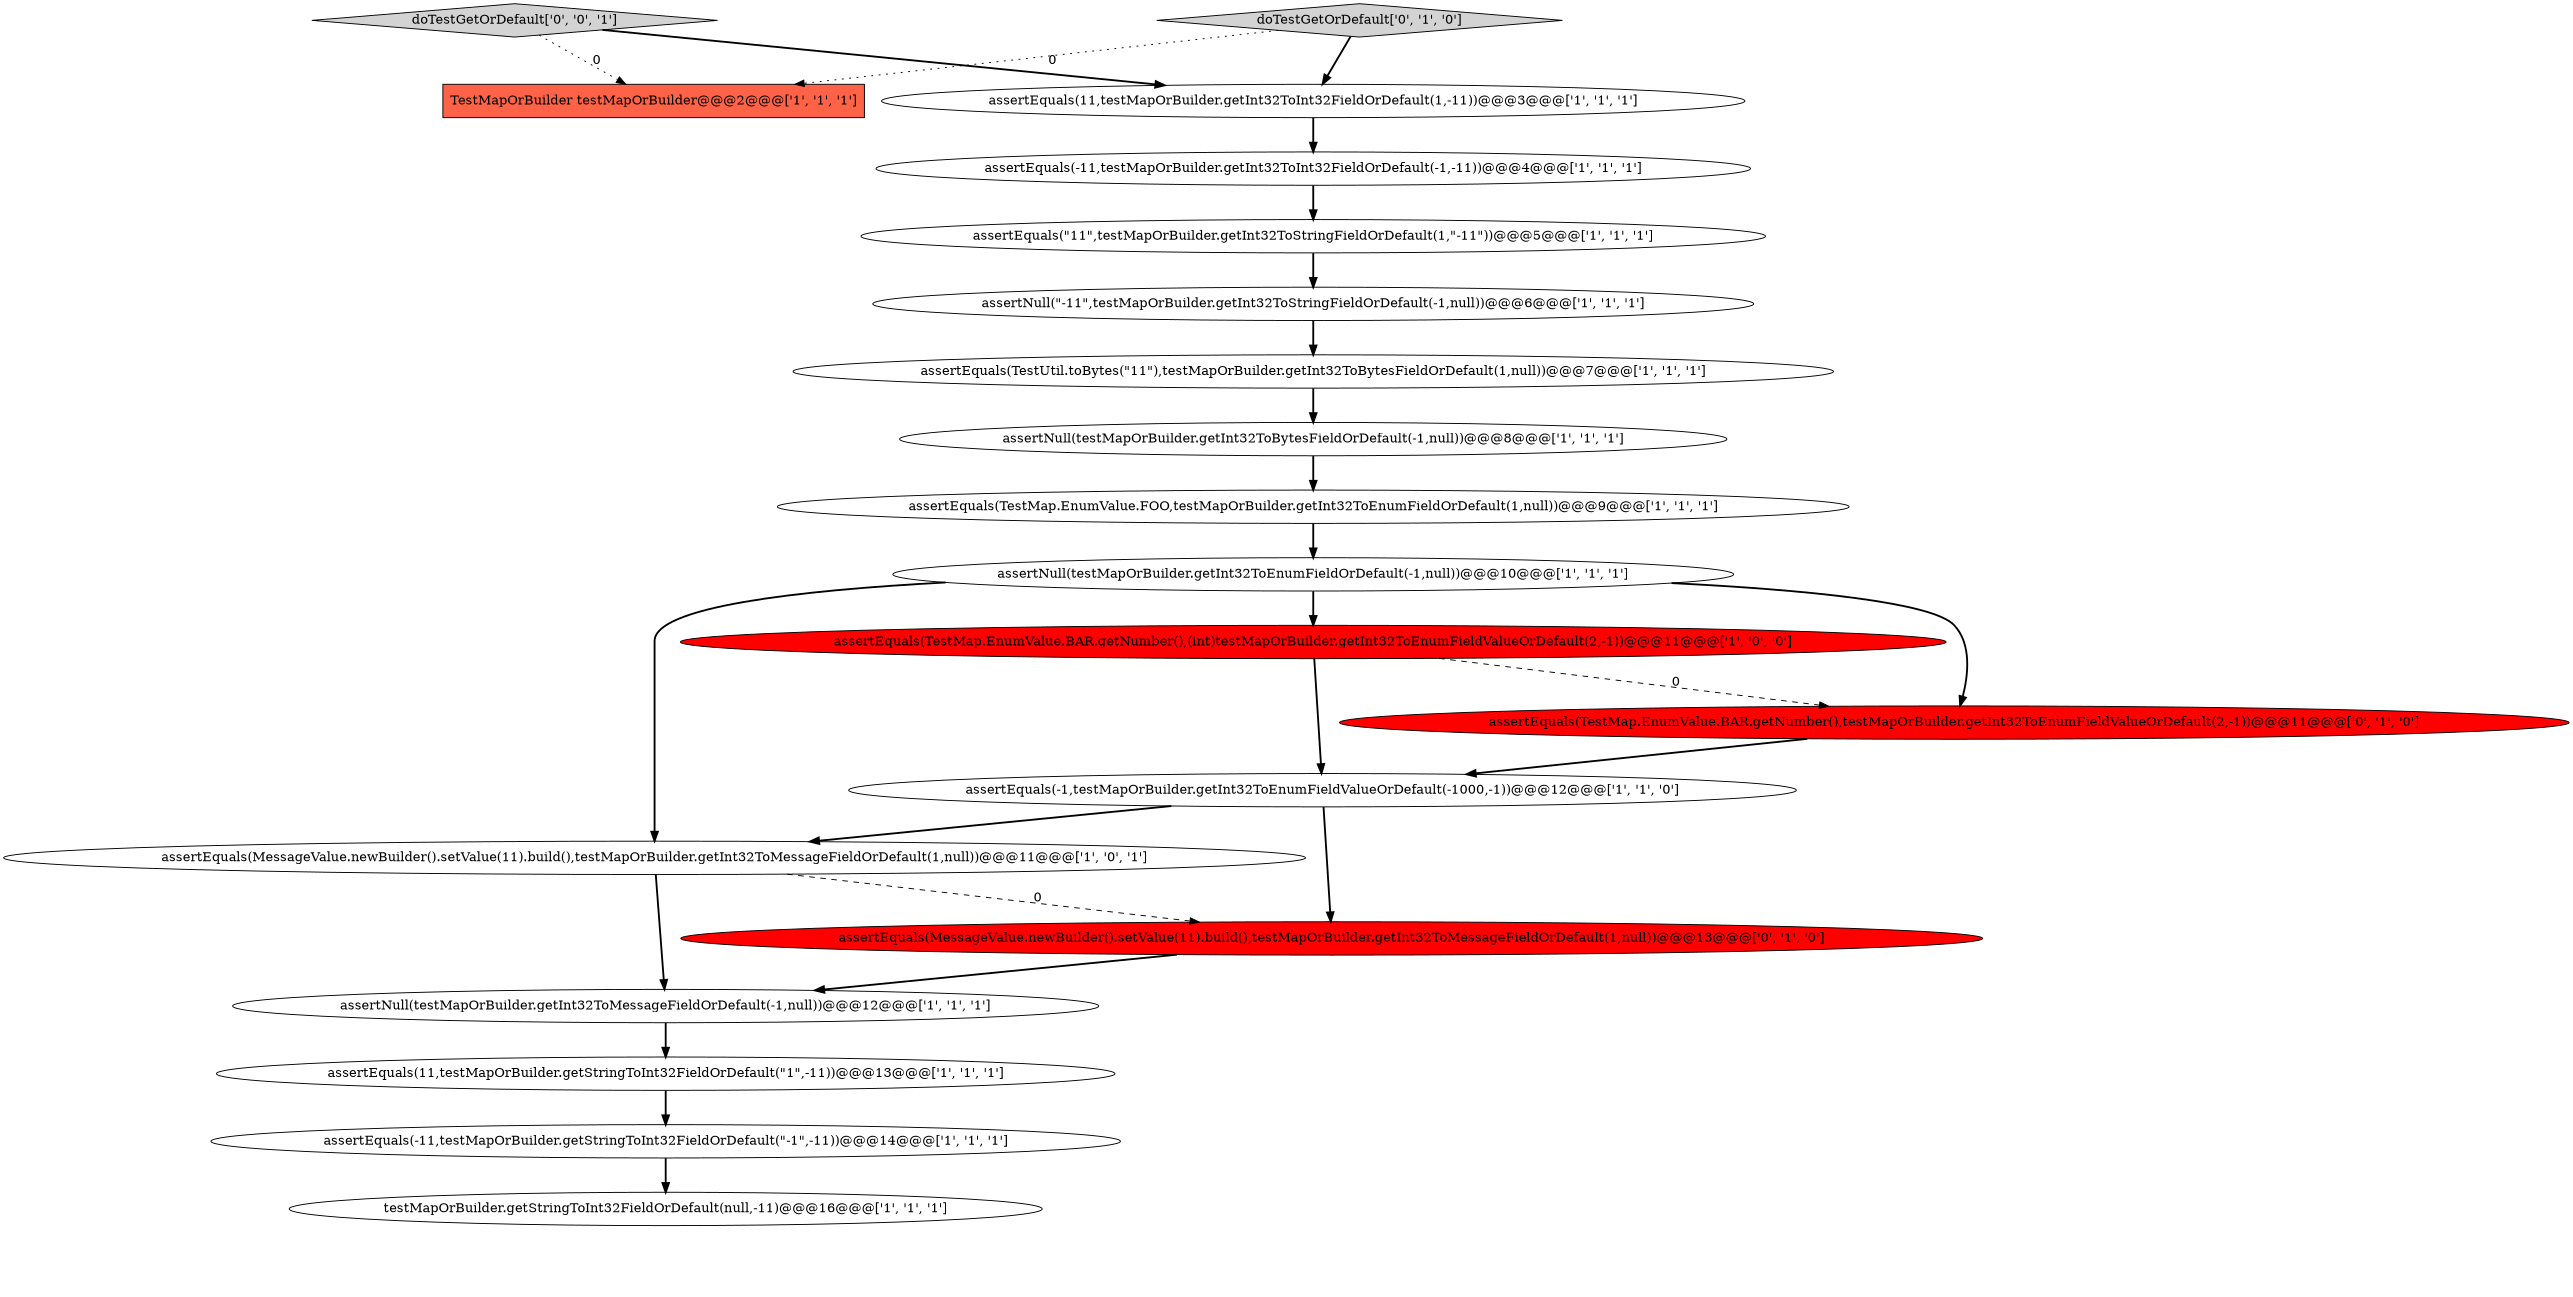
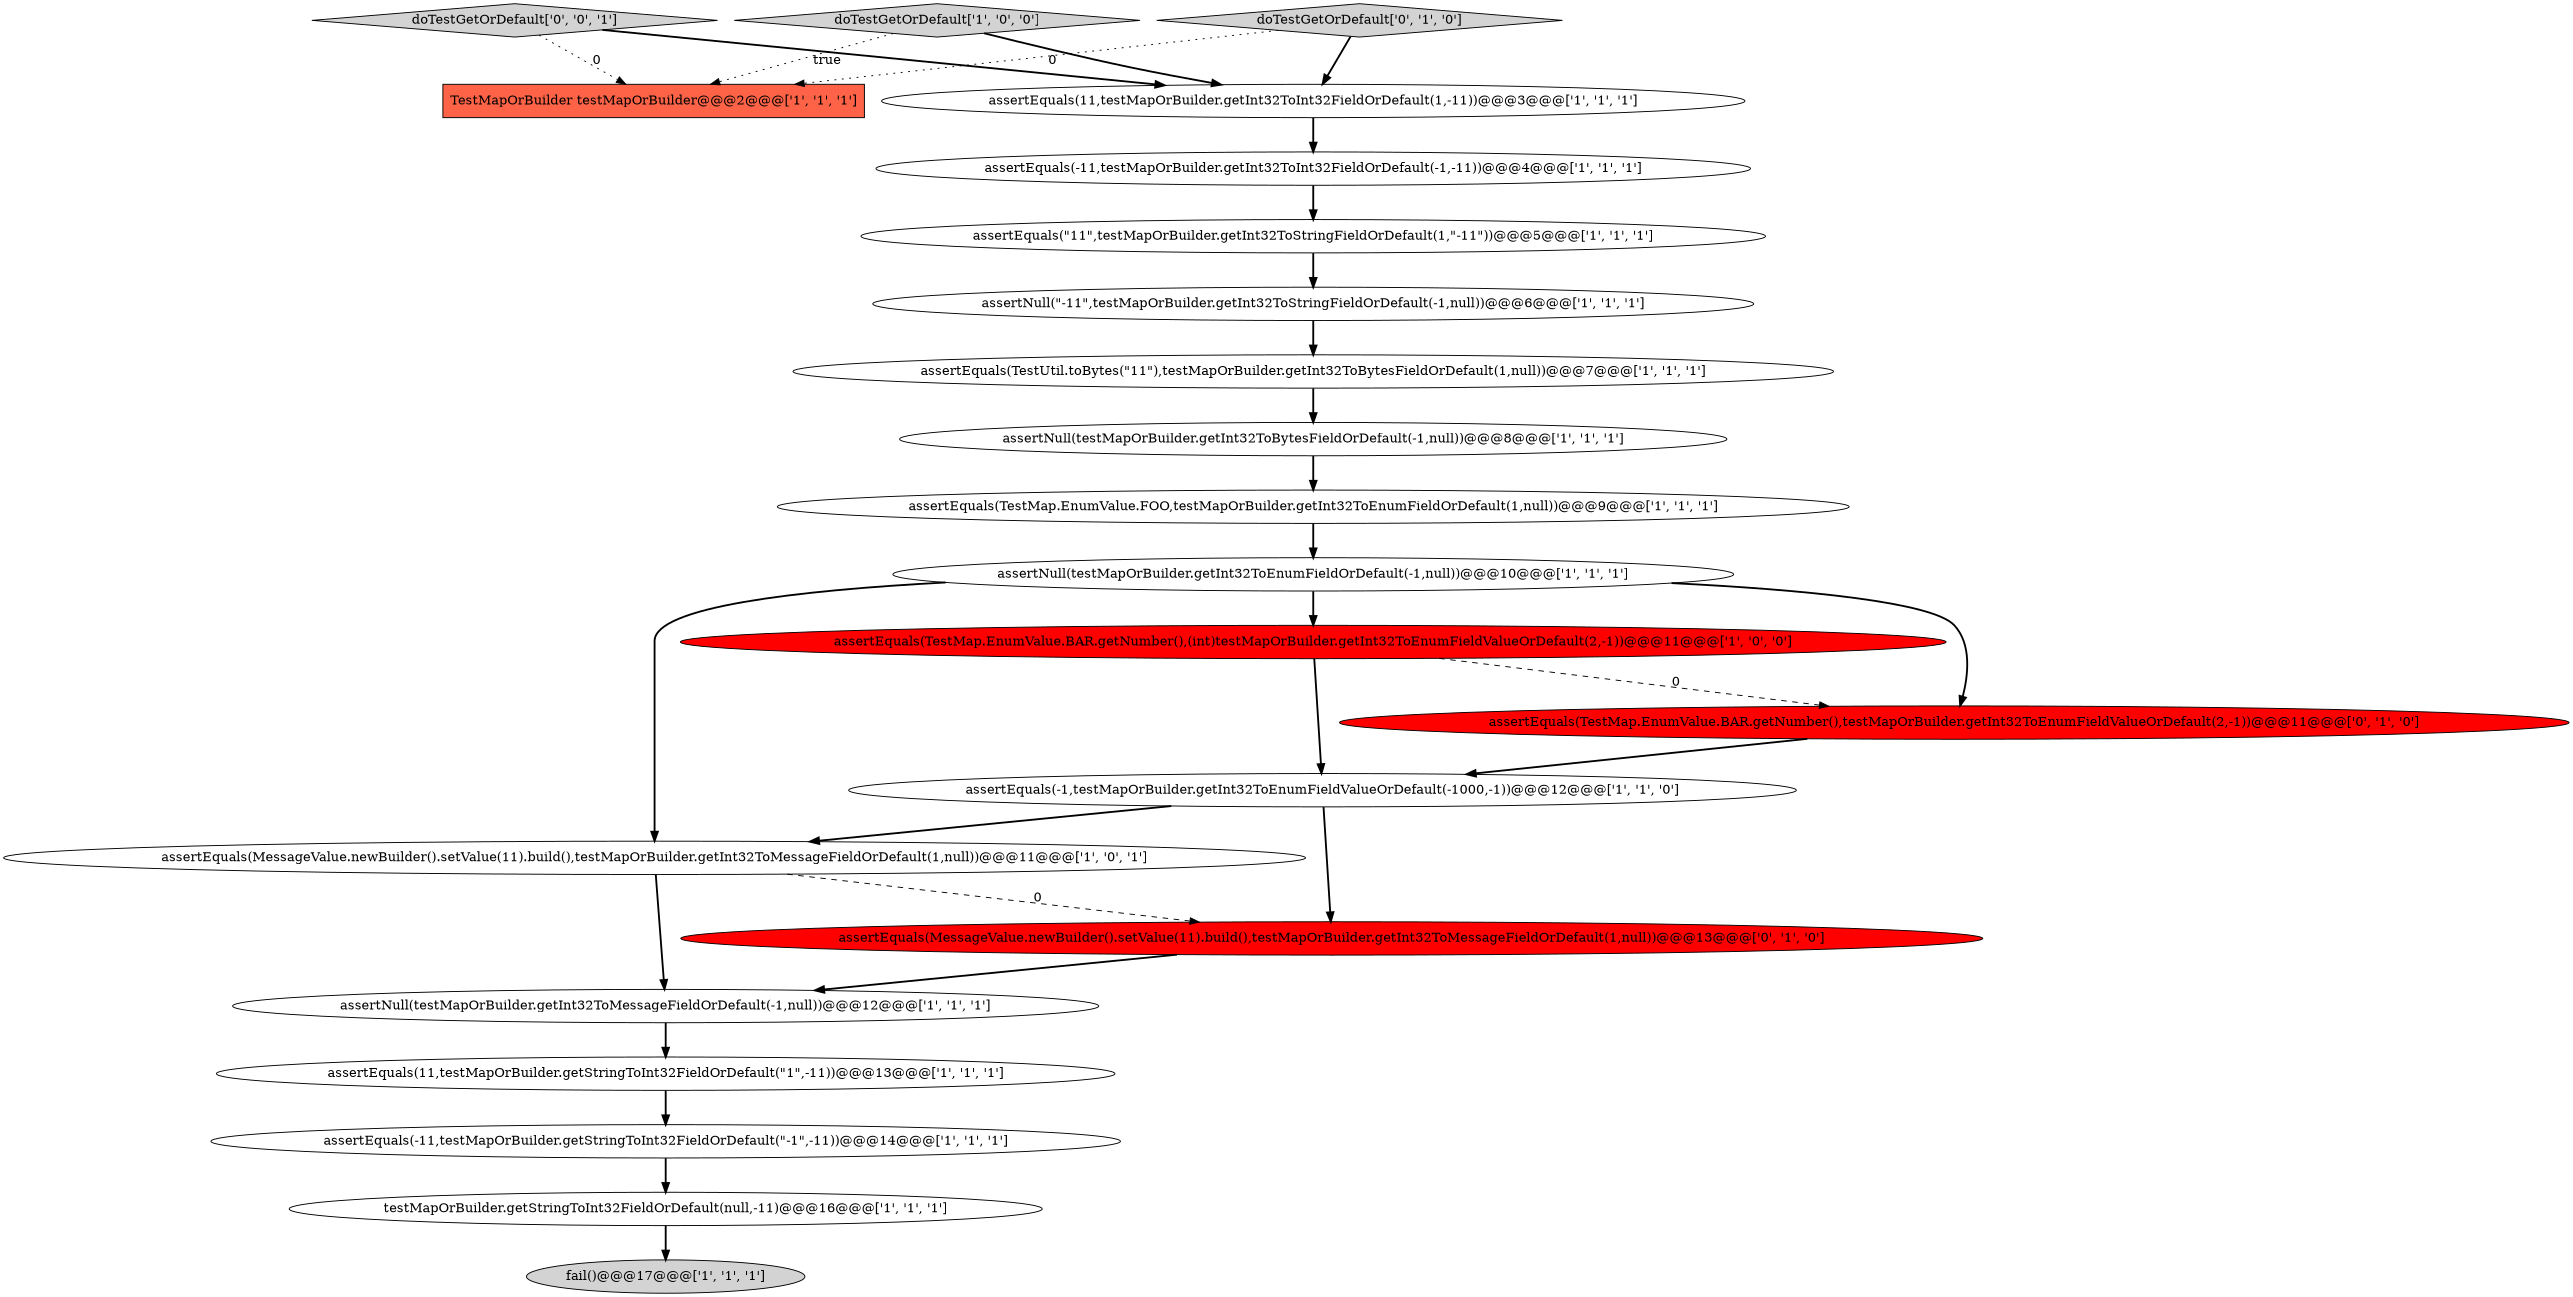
node "doTestGetOrDefault['1', '0', '0']": added
node "fail()@@@17@@@['1', '1', '1']": added
